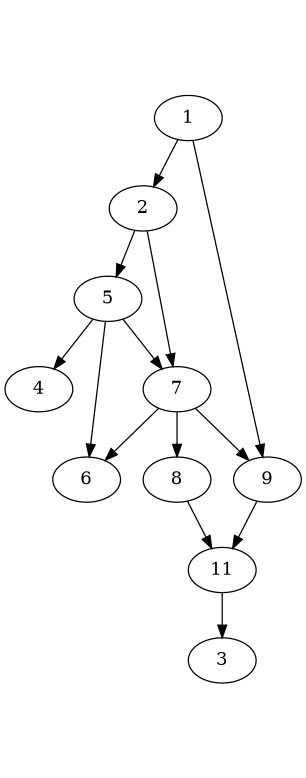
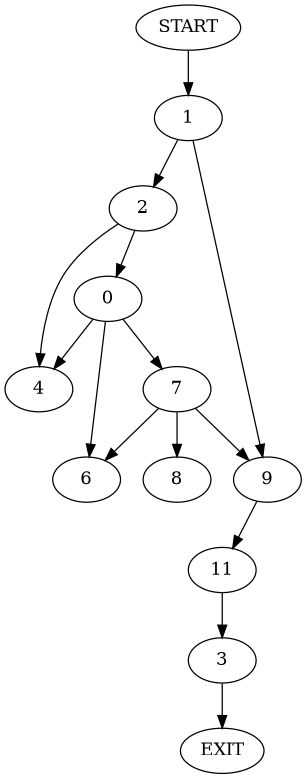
node "START": added
edge "2" -> "7": now "2" -> "4"
node "5": label "5" -> "0"
edge "8" -> "11": removed
node "EXIT": added
